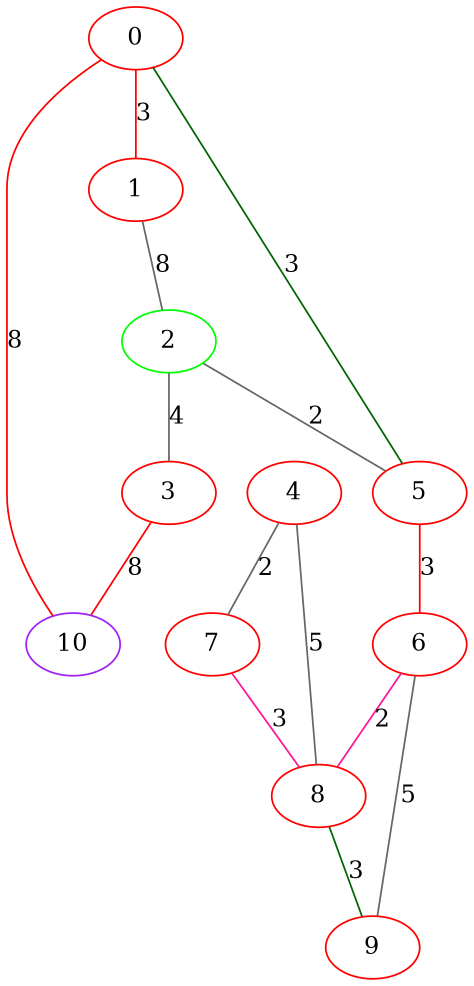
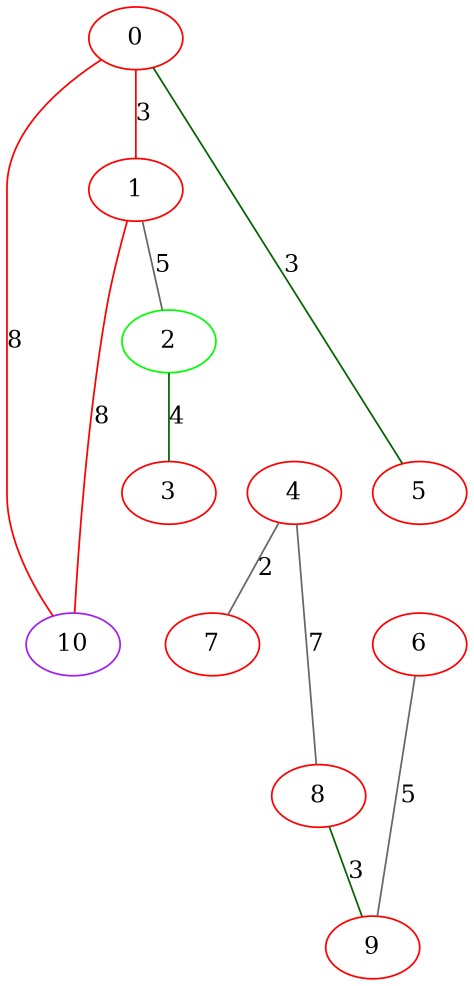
edge "1" -- "2": label "8" -> "5"
edge "2" -- "3": color gray40 -> darkgreen
edge "2" -- "5": removed, label "2"
edge "3" -- "10": now "1" -- "10"
edge "5" -- "6": removed, label "3"
edge "4" -- "8": label "5" -> "7"
edge "7" -- "8": removed, label "3"
edge "6" -- "8": removed, label "2"
